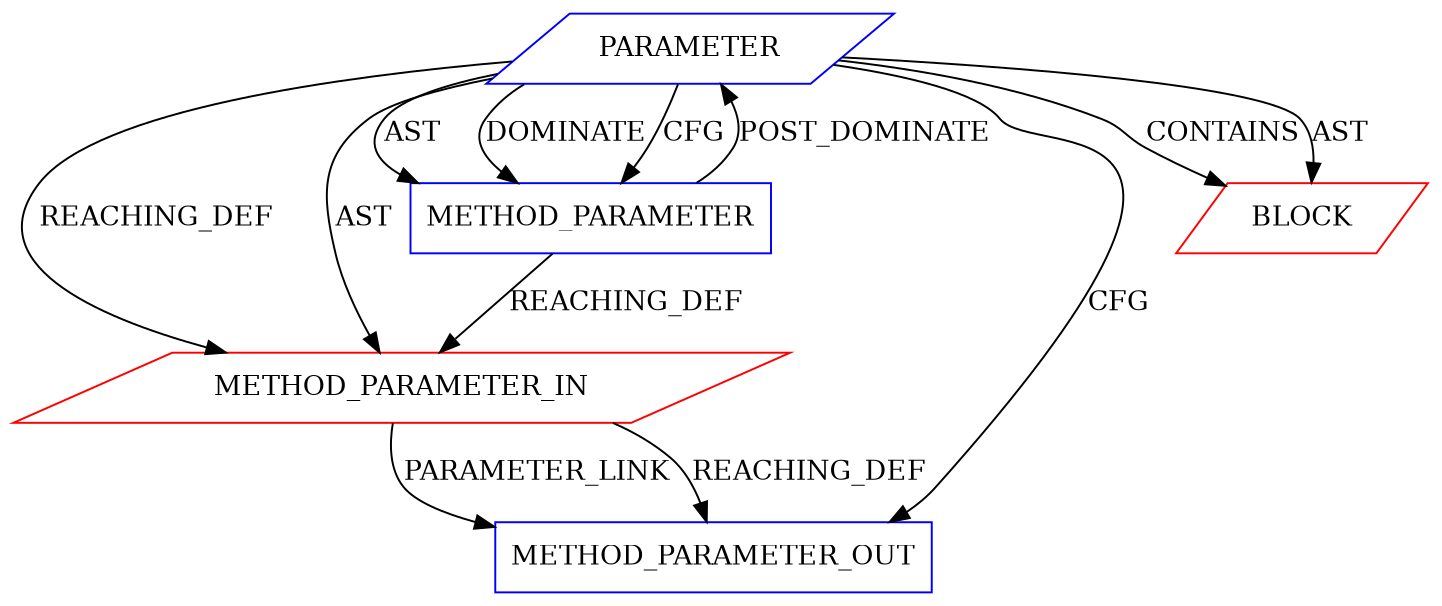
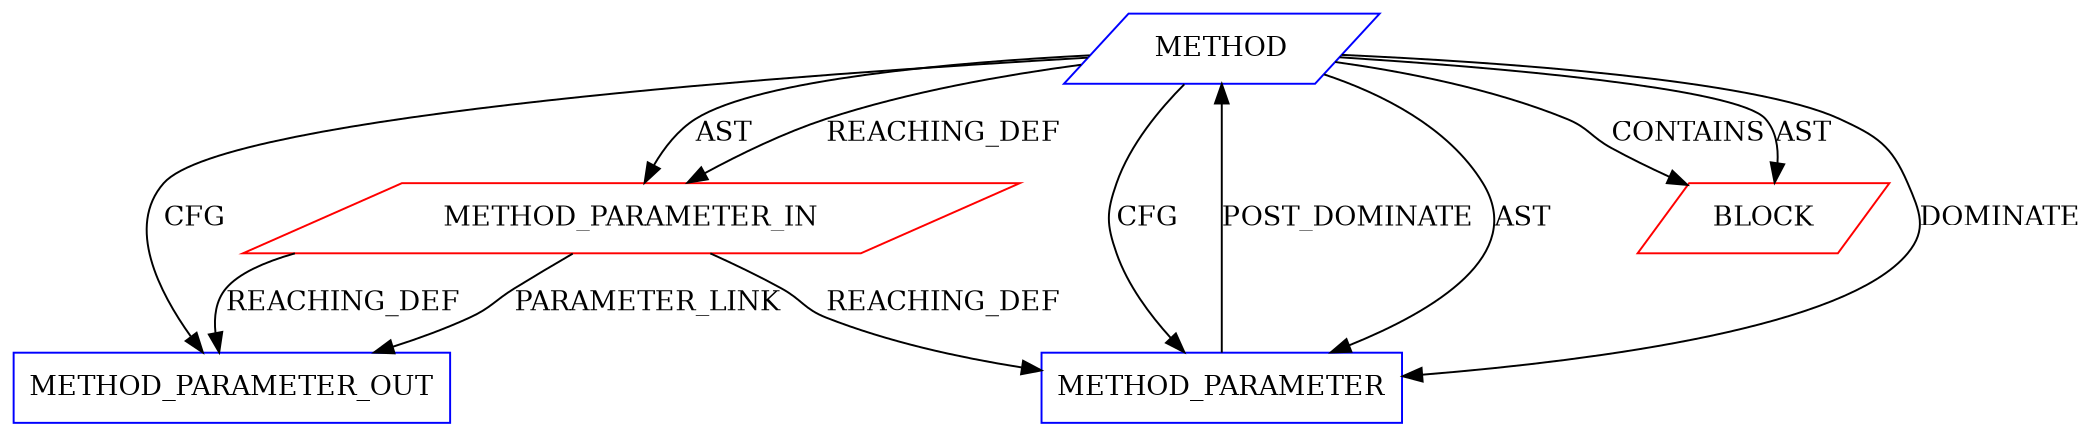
node "PARAMETER": label "PARAMETER" -> "METHOD"
edge "METHOD_PARAMETER" -> "METHOD_PARAMETER_IN": reversed
